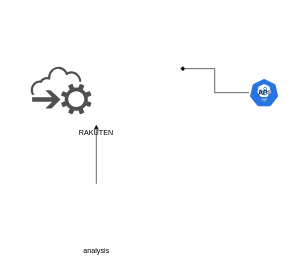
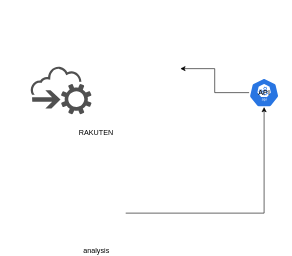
edge "API" -> "RAKUTEN": arrowhead diamond -> classic
edge "analysis" -> "RAKUTEN": now "analysis" -> "API"
